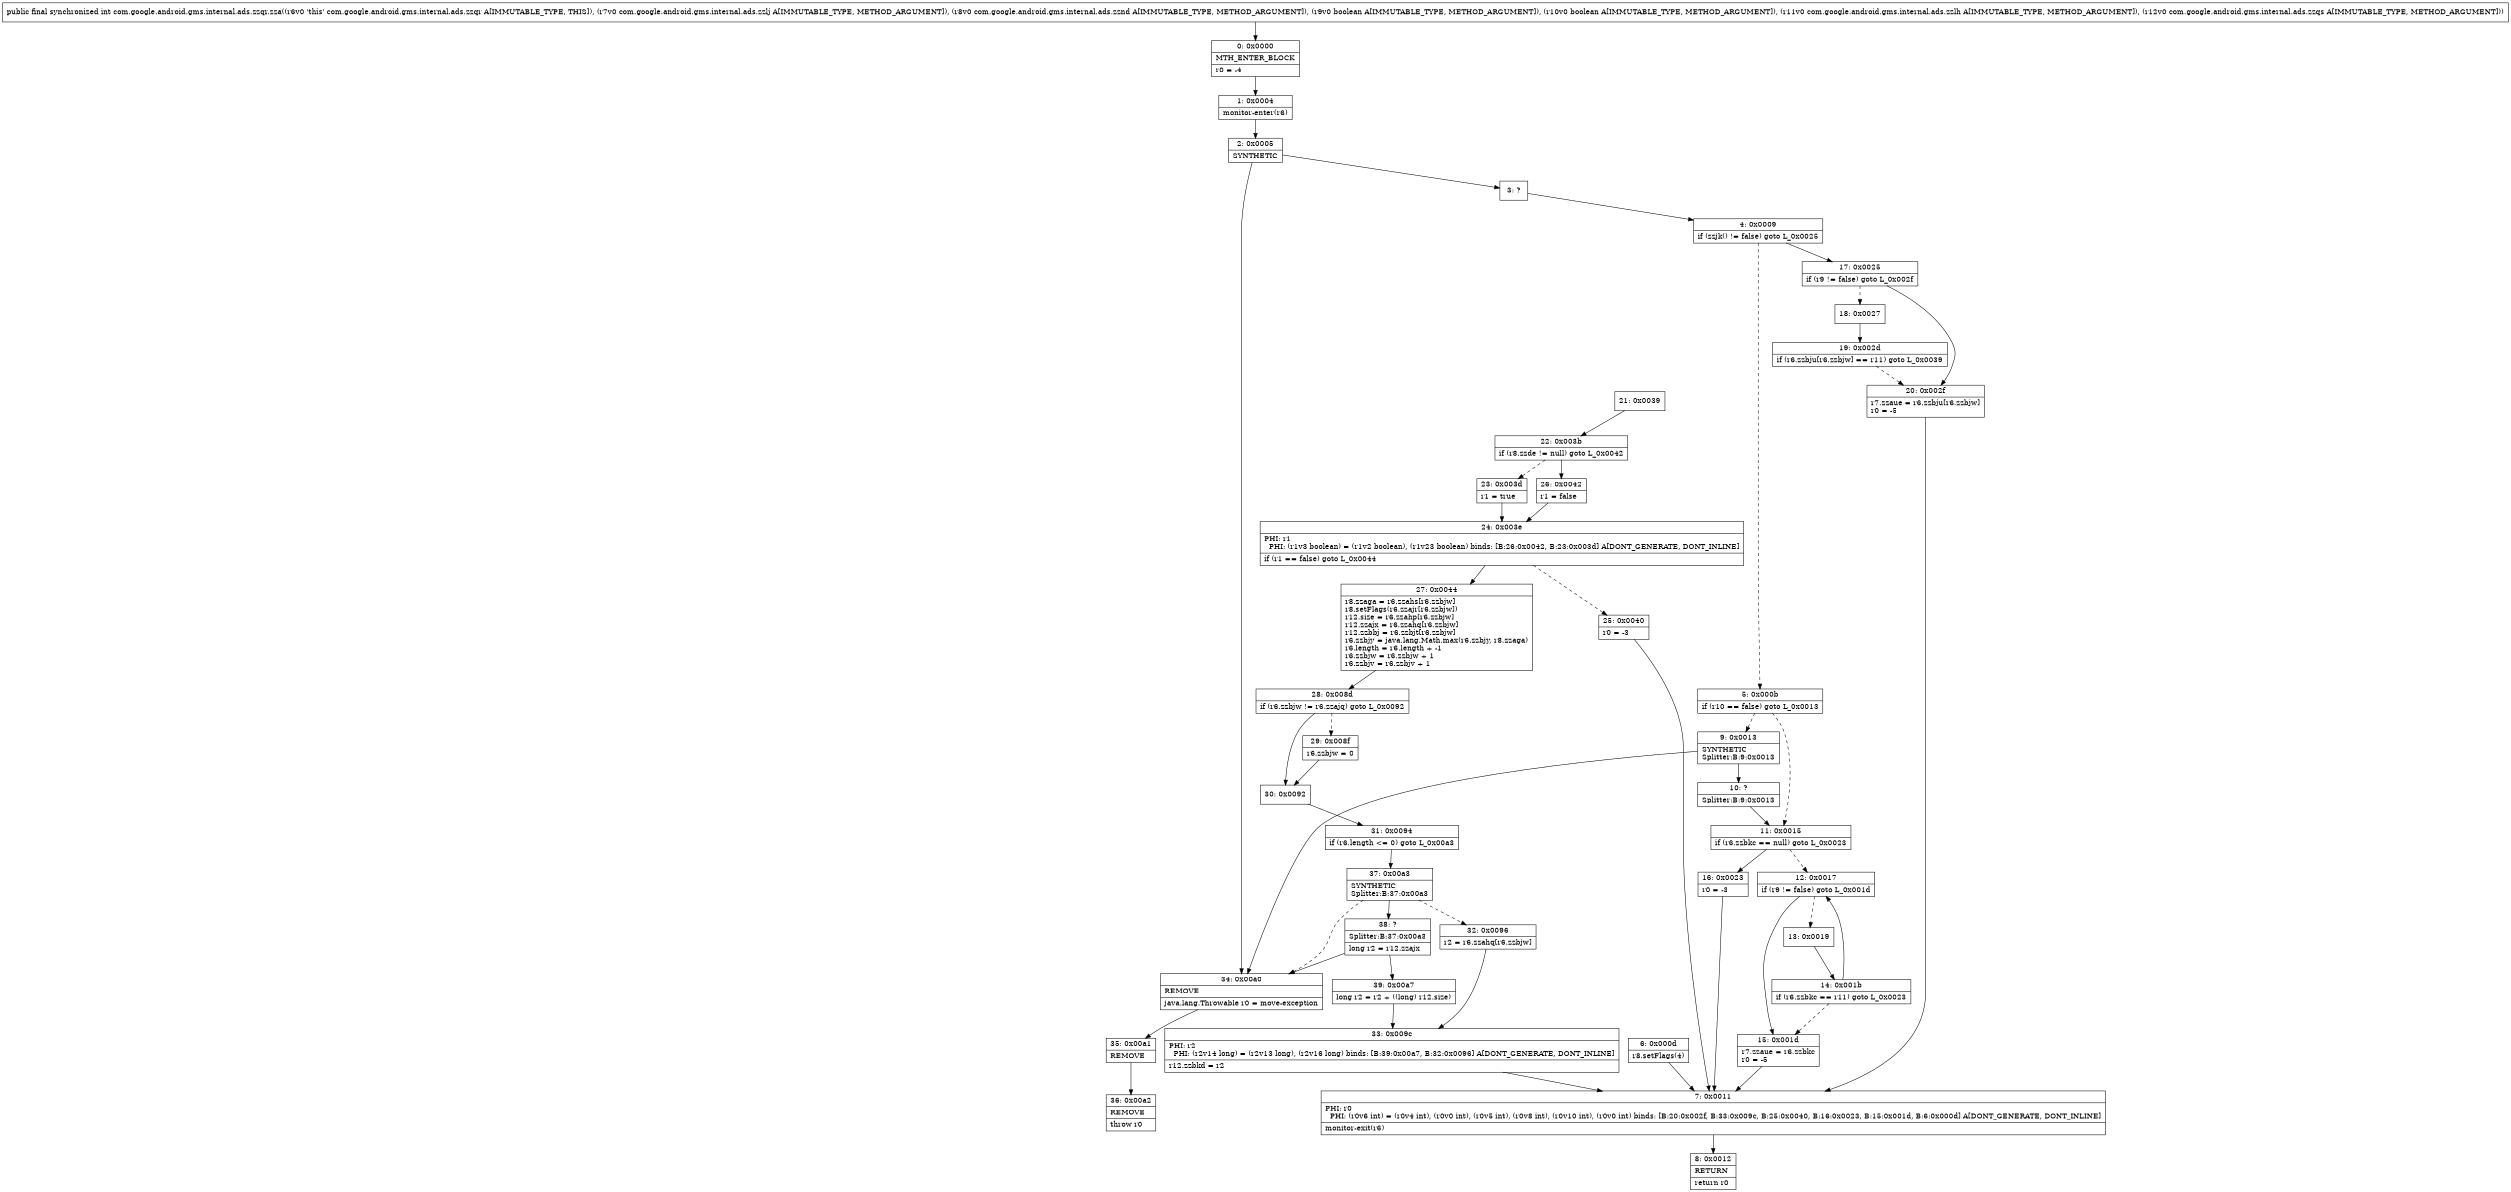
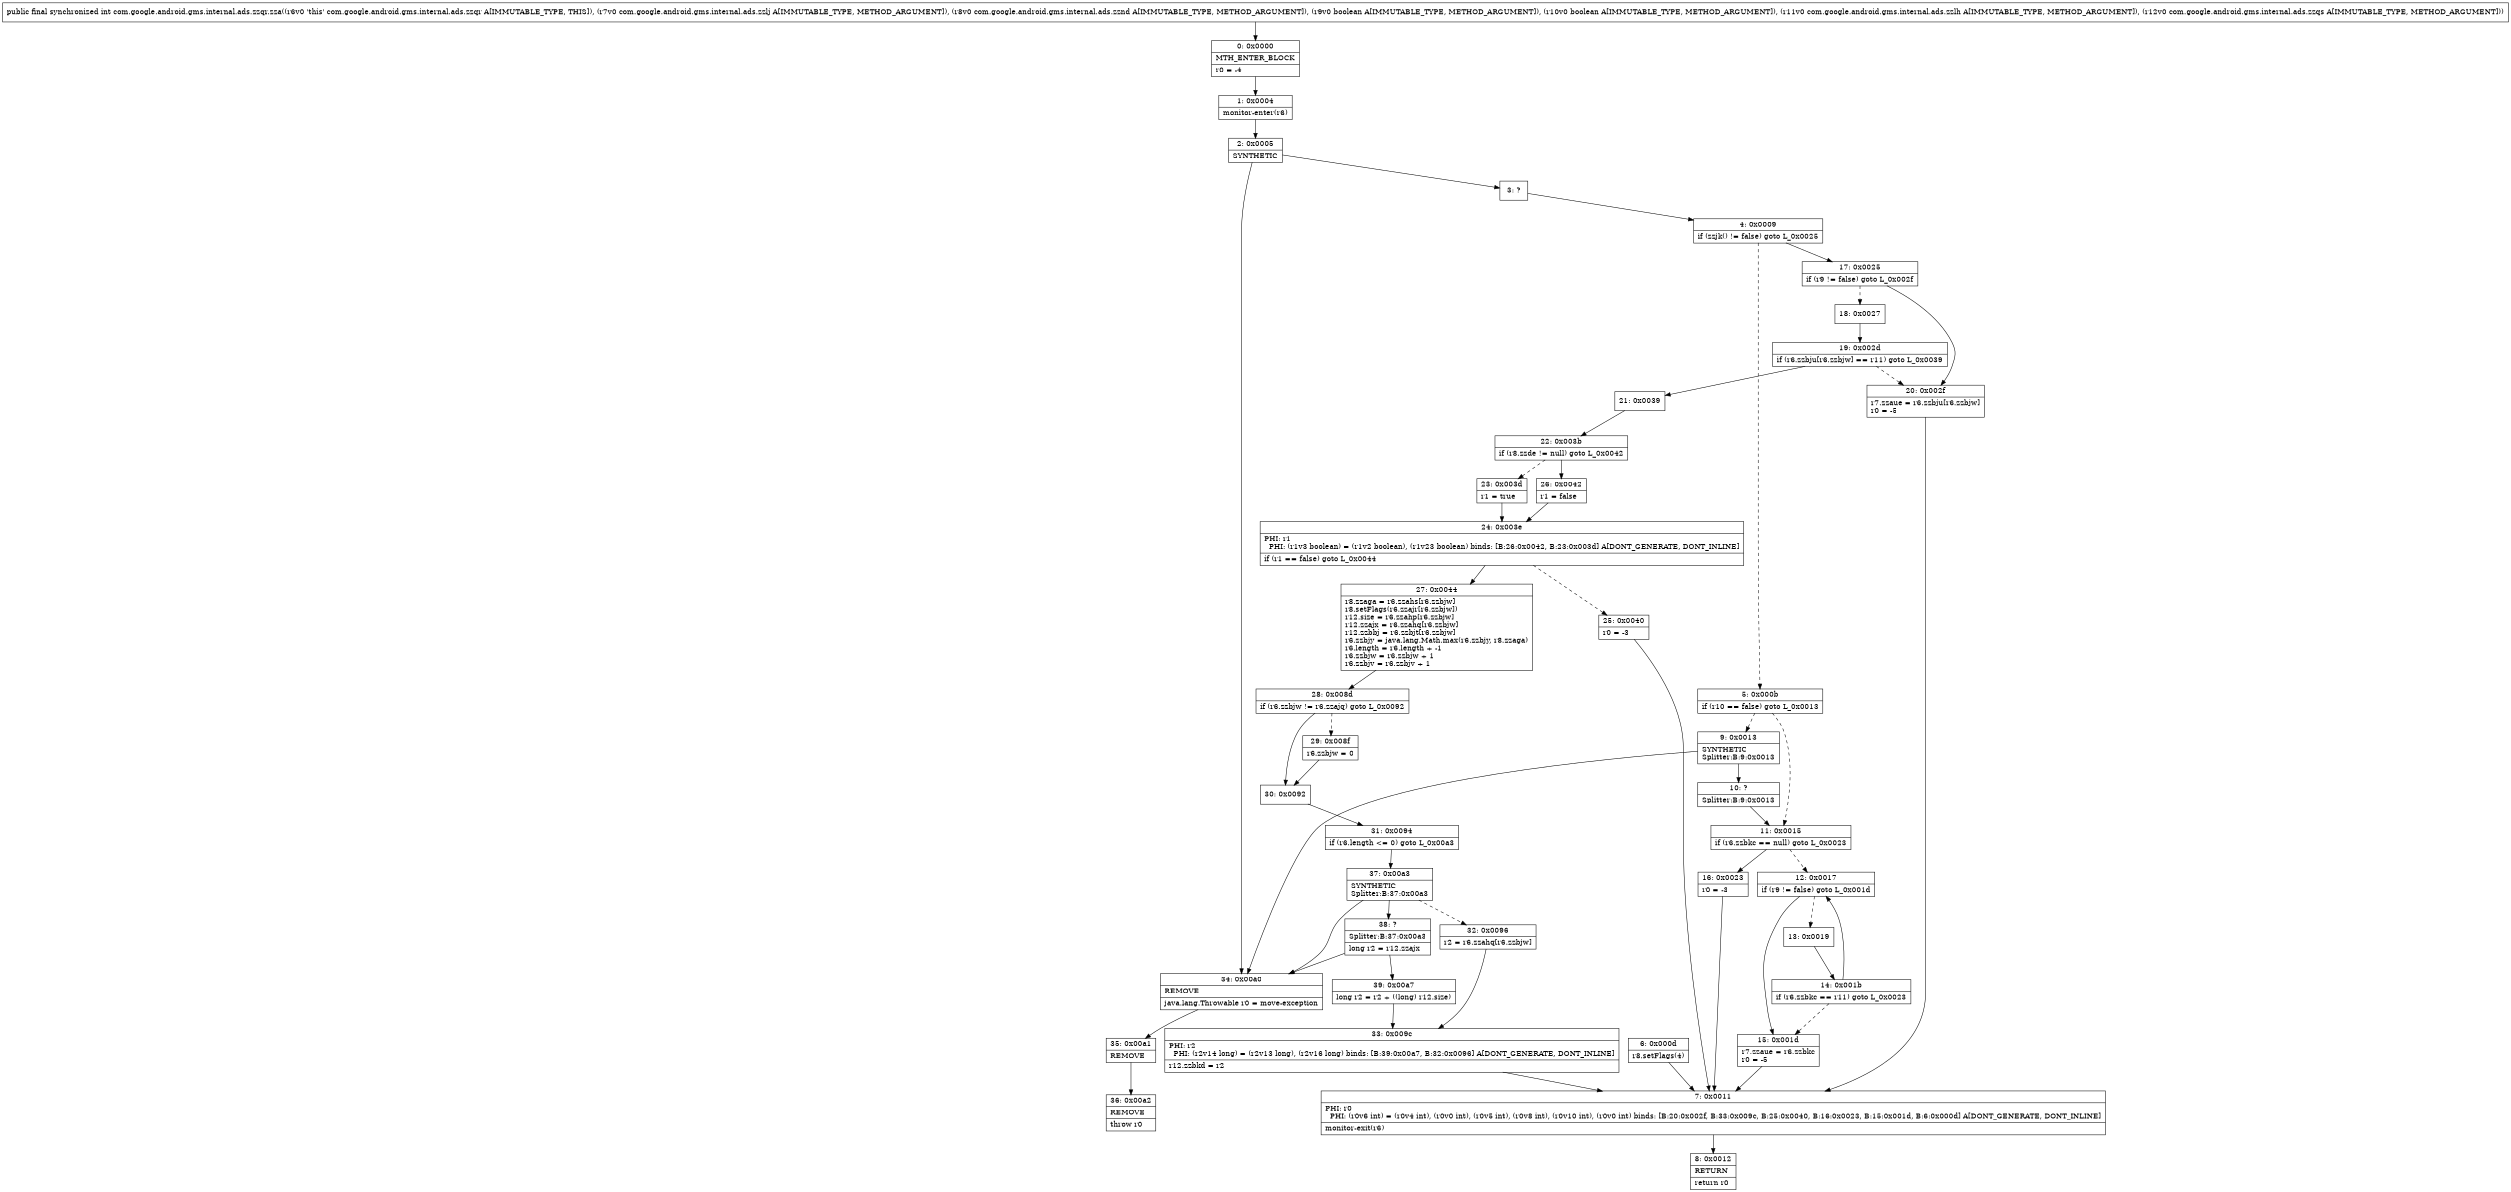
edge "19: 0x002d" -> "21: 0x0039": added
edge "37: 0x00a3" -> "34: 0x00a0": style dashed -> solid
